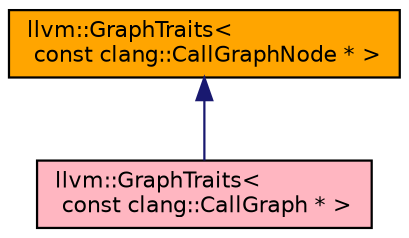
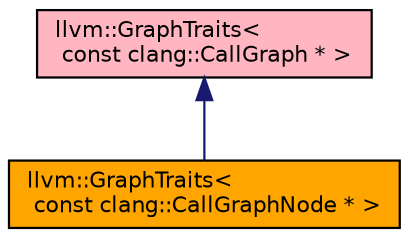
edge "llvm::GraphTraits< const clang::CallGraph * >" -> "llvm::GraphTraits< const clang::CallGraphNode * >": reversed
